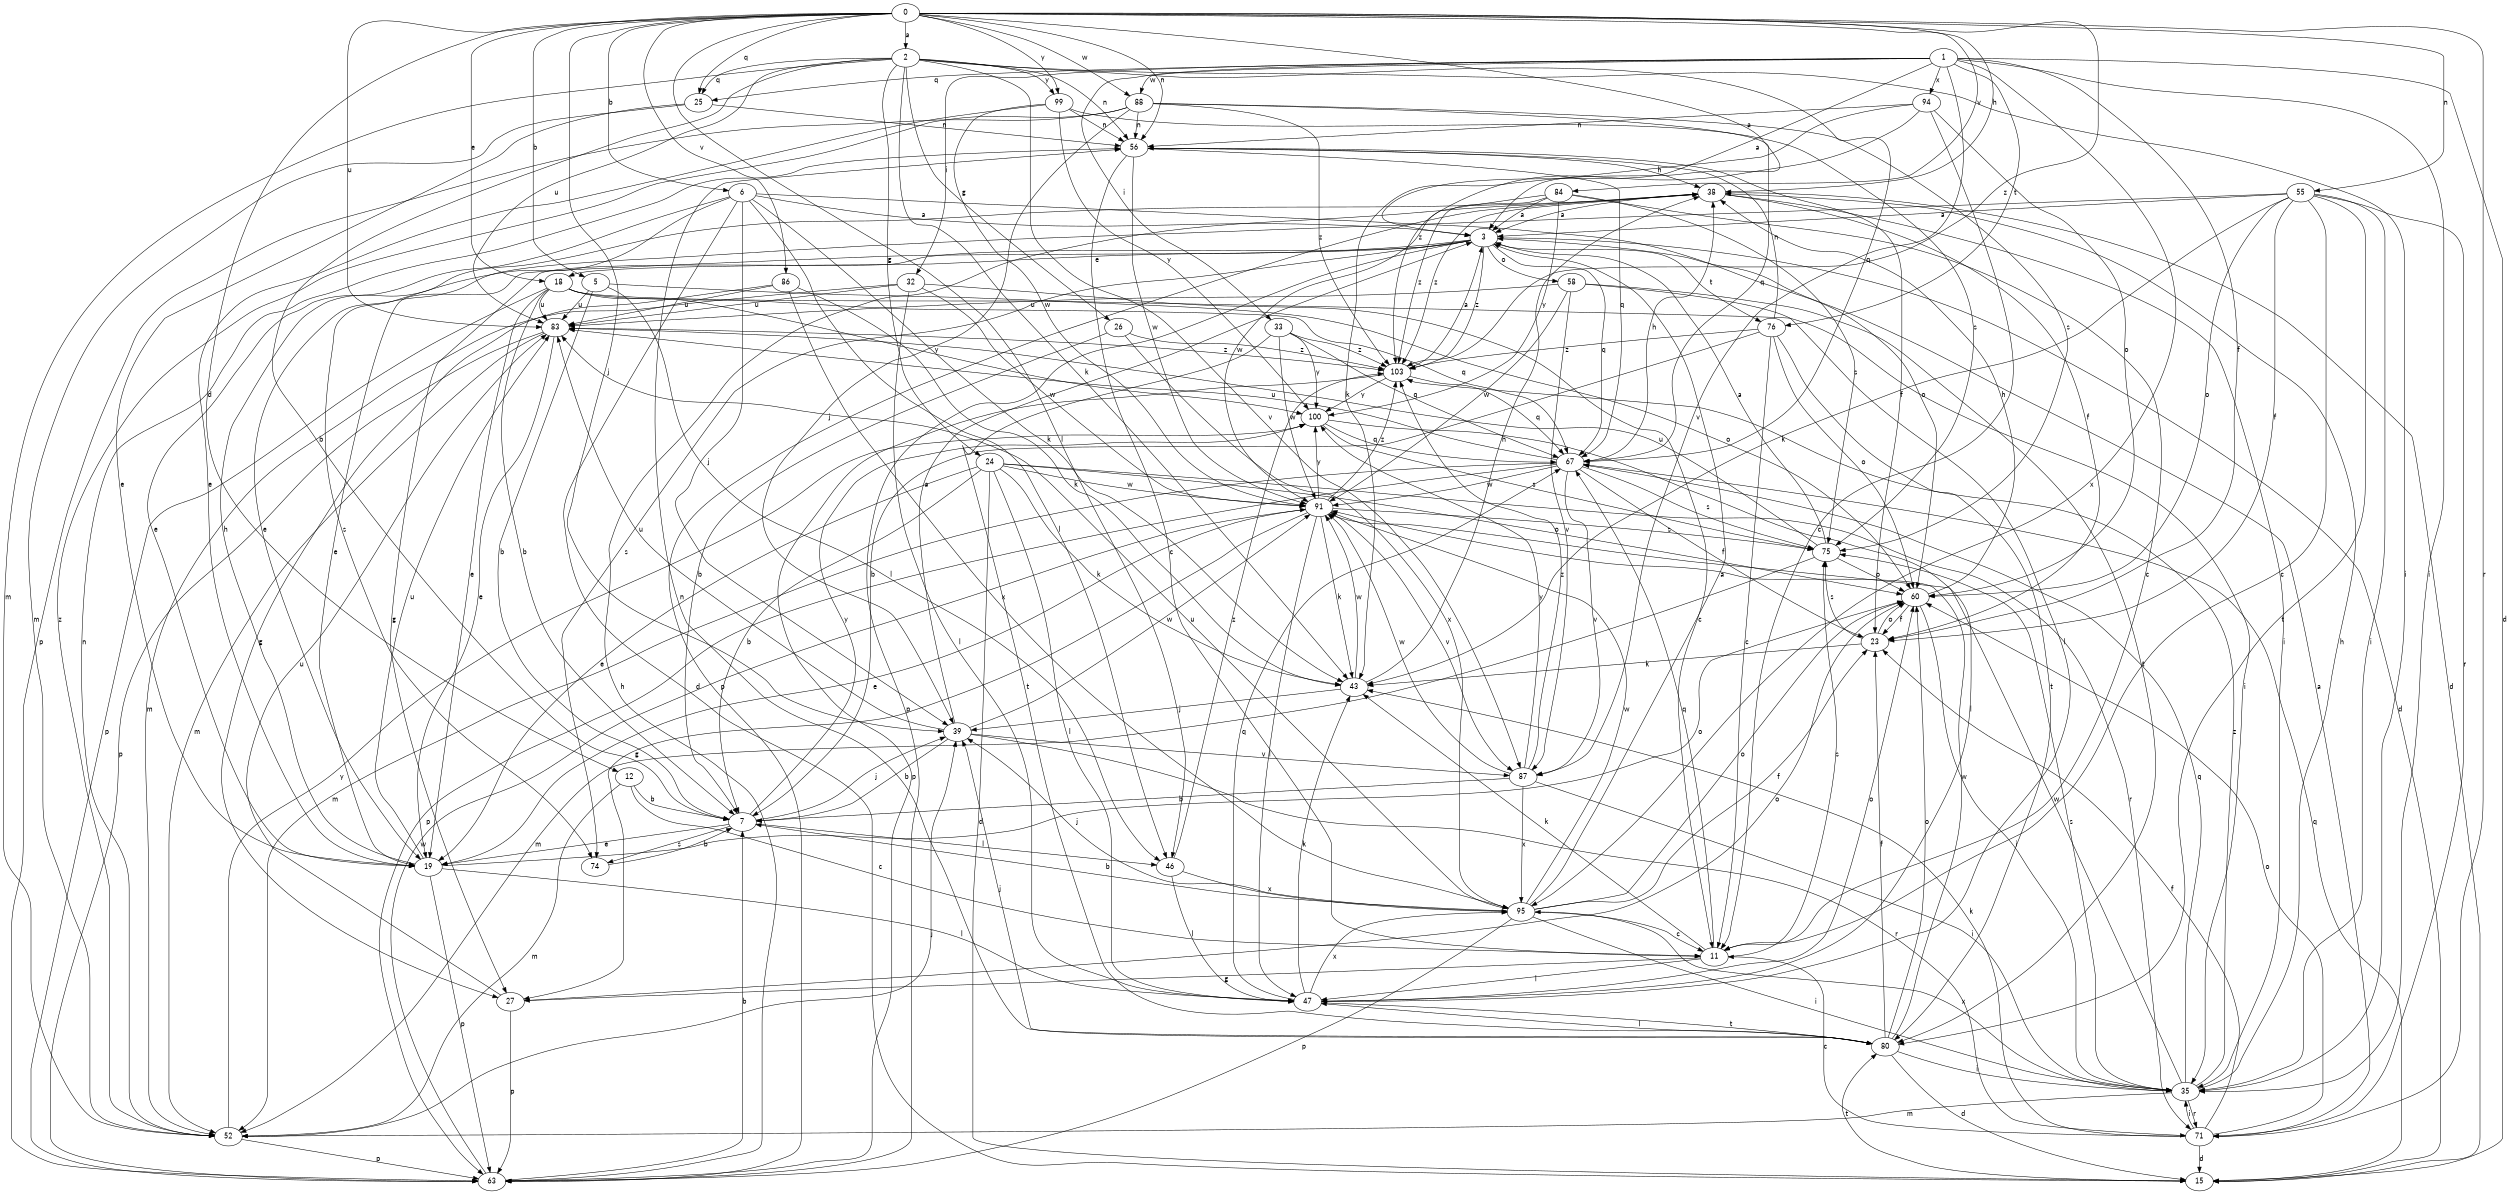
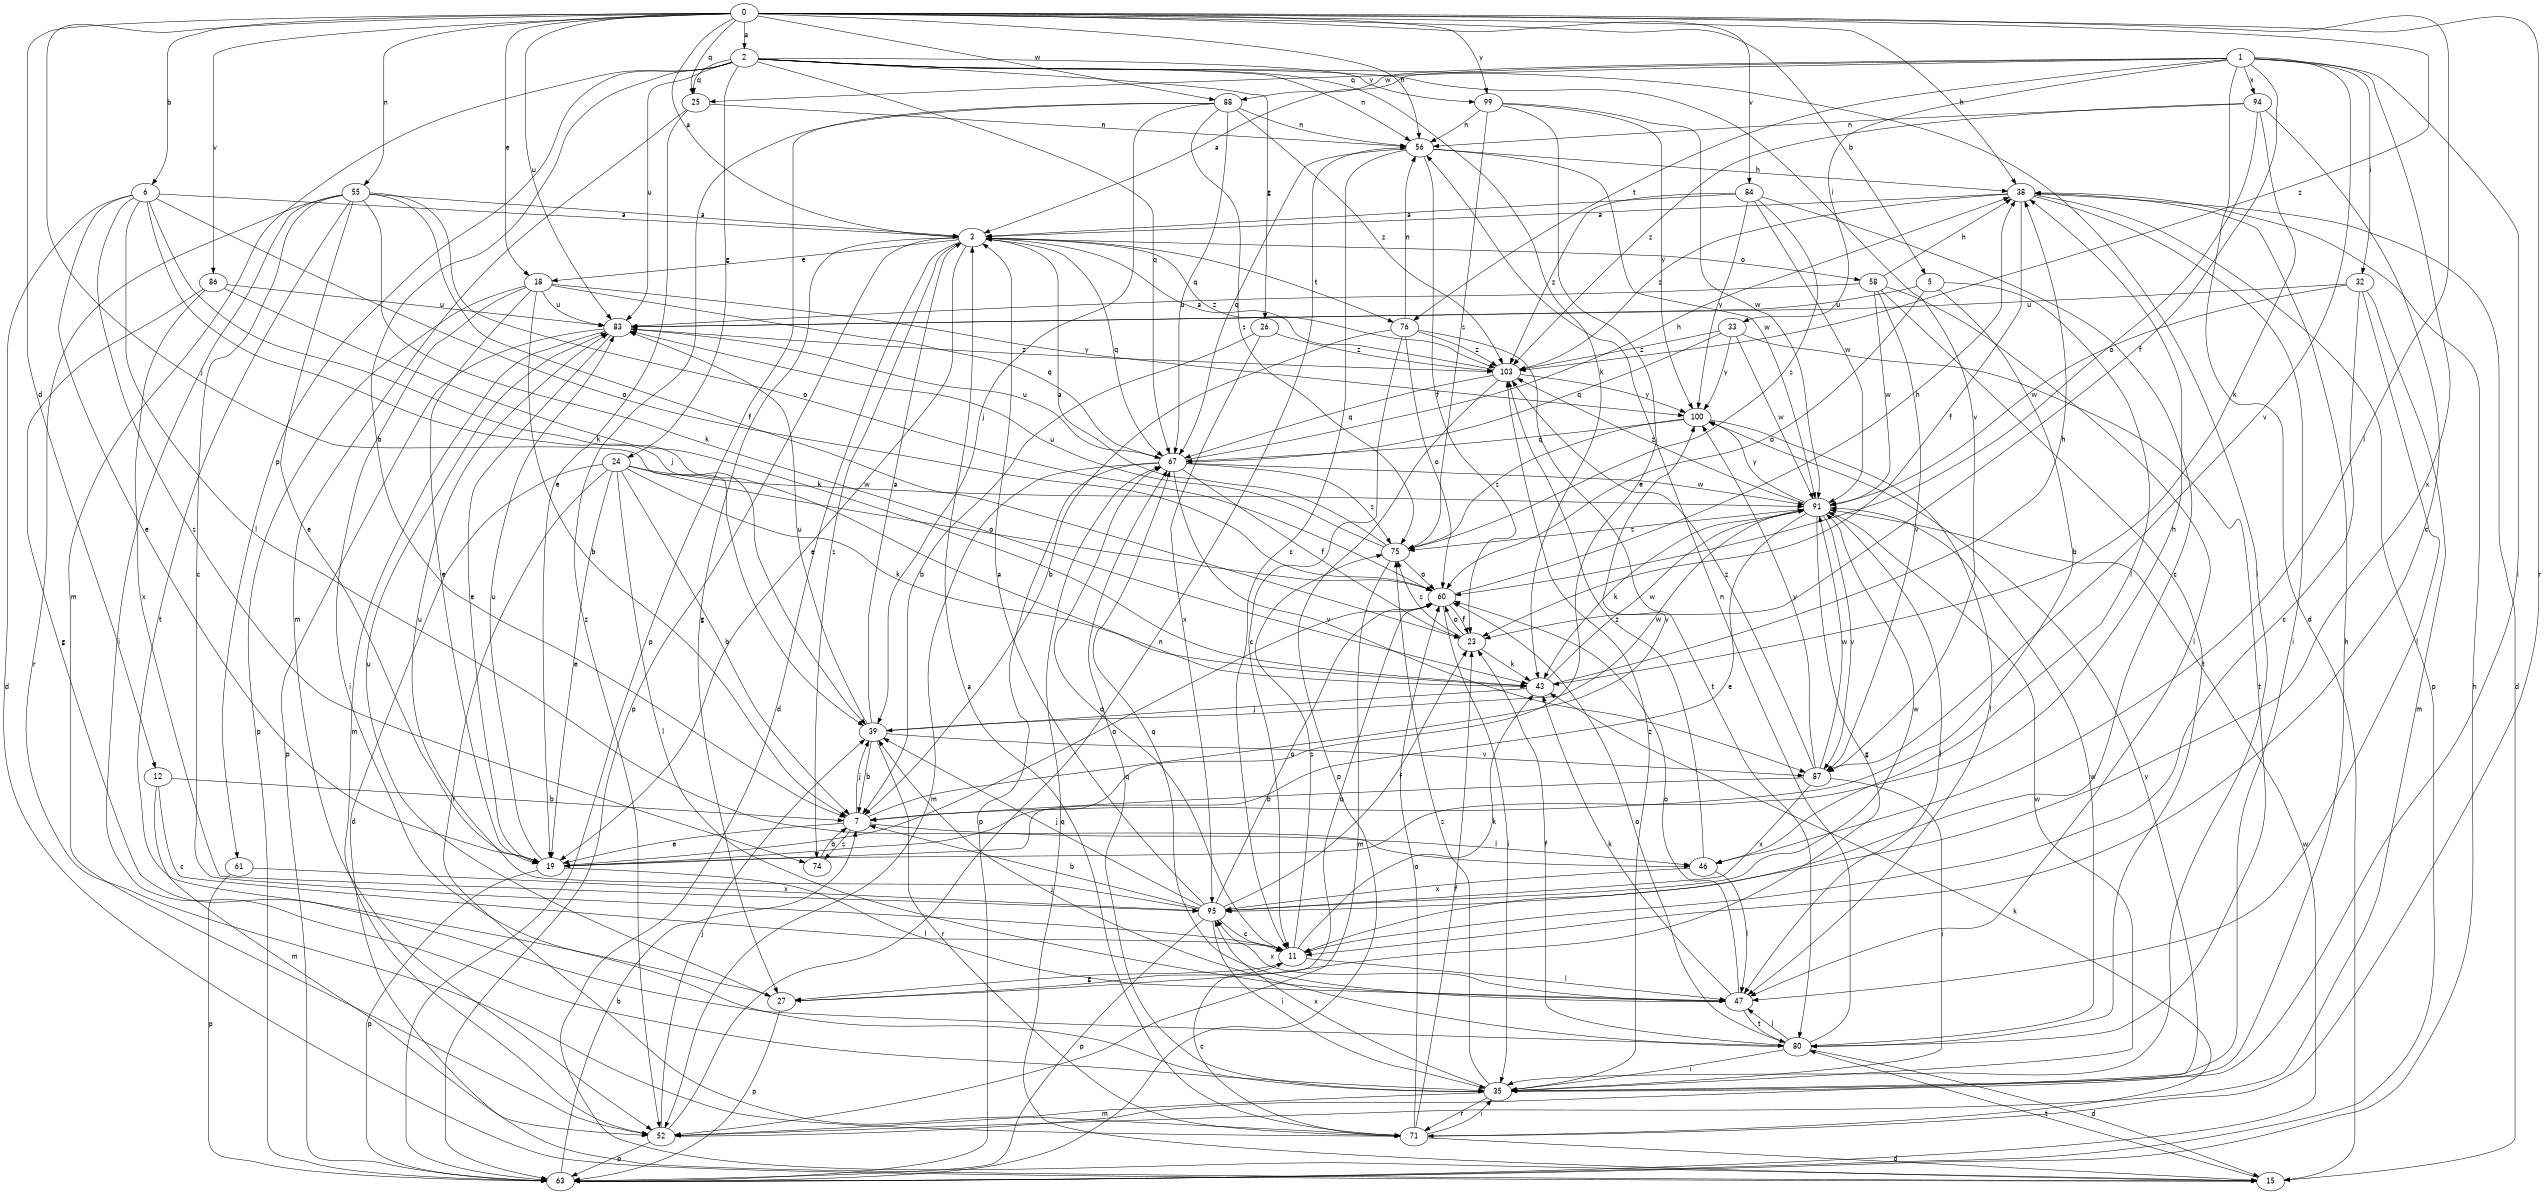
edge "58" -> "38": added, label "h"
node "61": added
